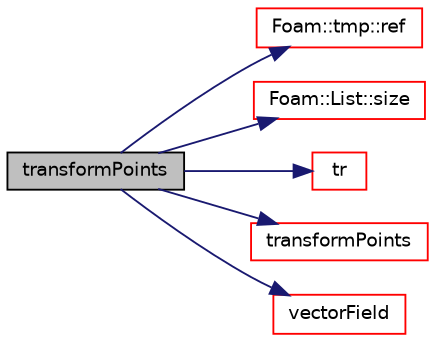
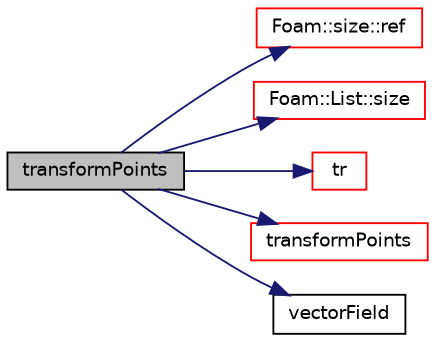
node "Foam::tmp::ref": label "Foam::tmp::ref" -> "Foam::size::ref"
node "vectorField": color red -> black
